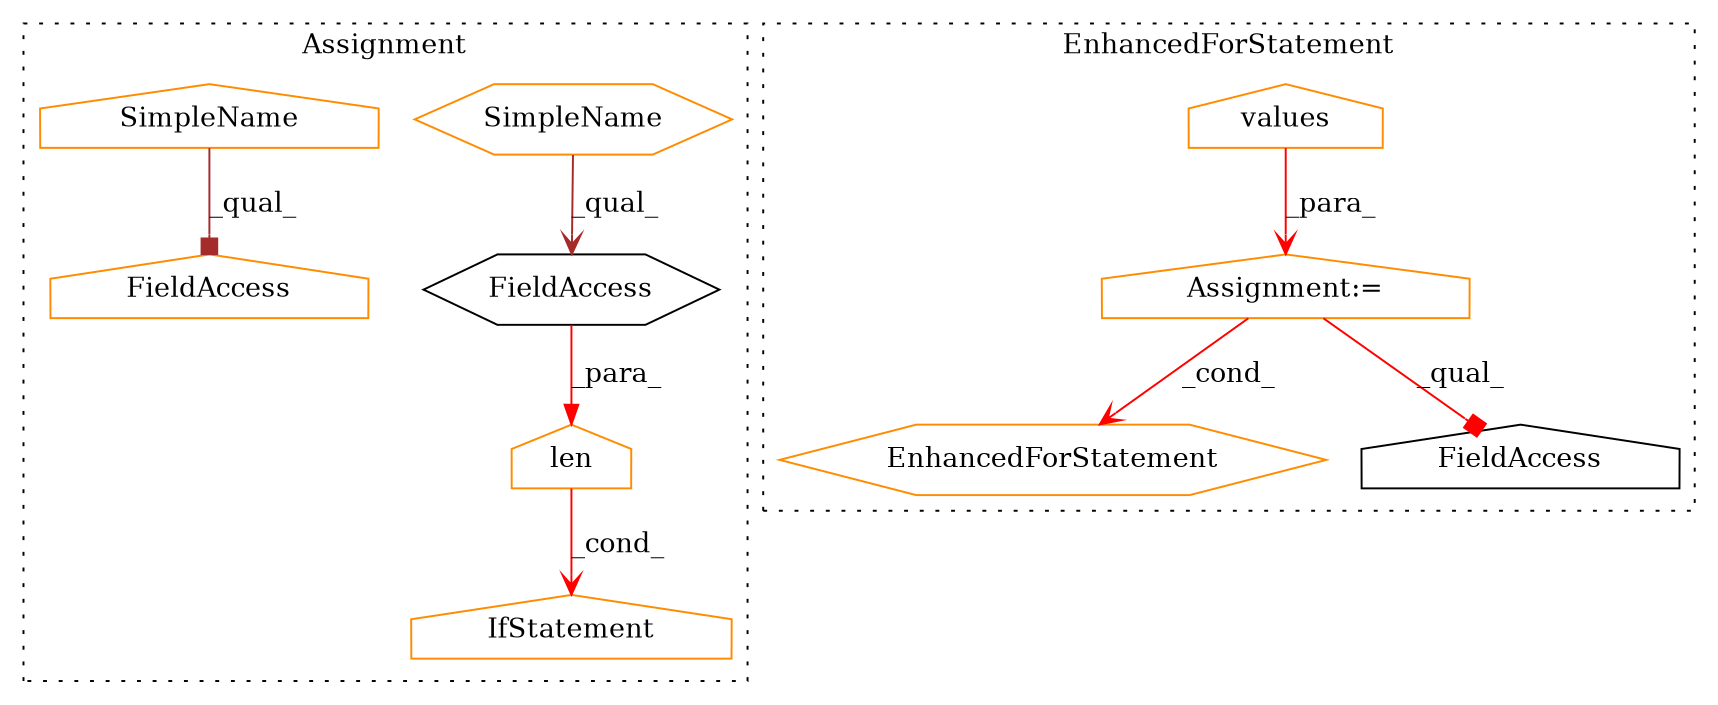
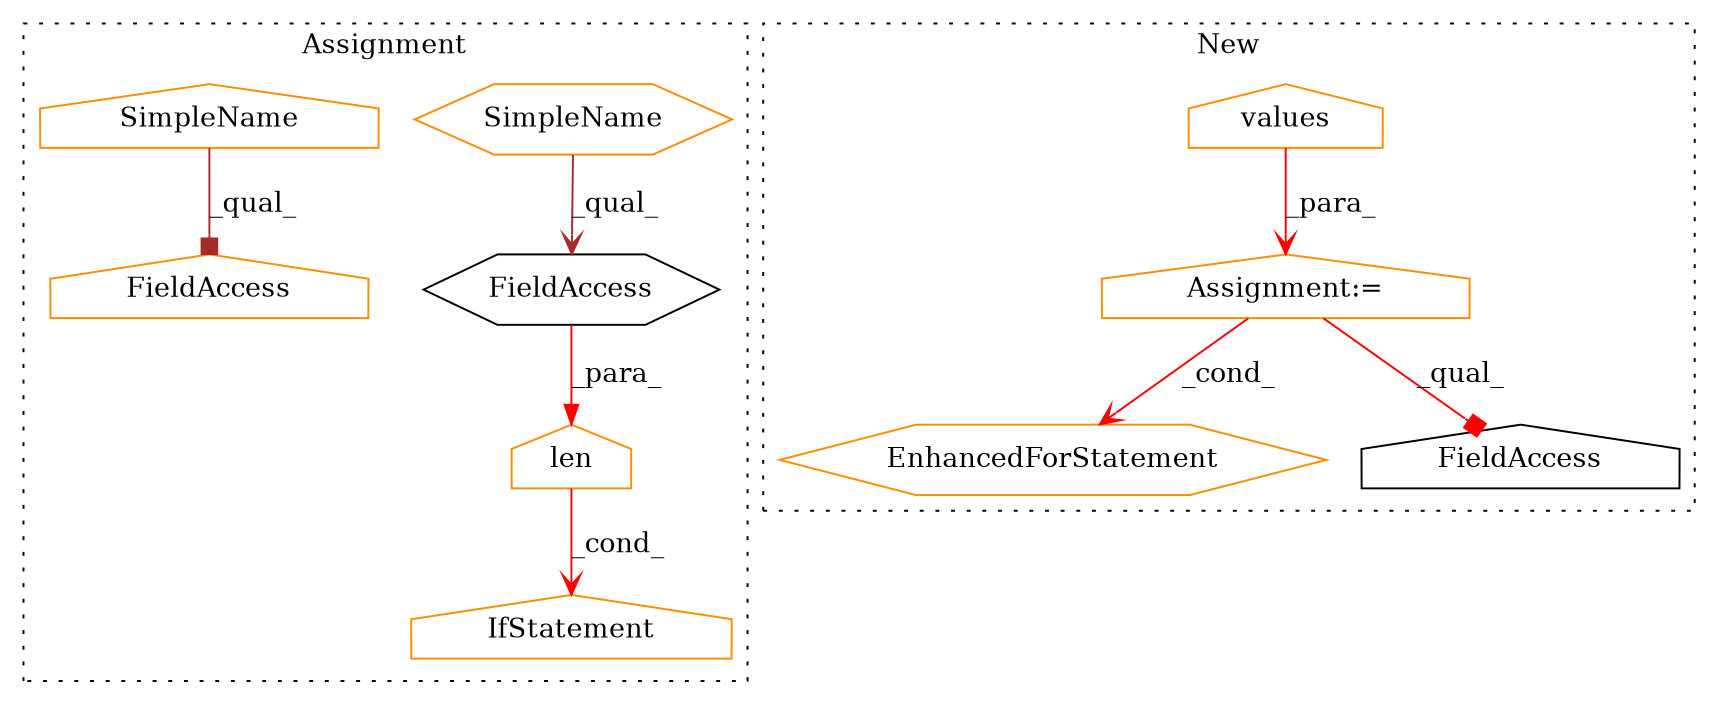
cluster "EnhancedForStatement": label "EnhancedForStatement" -> "New"
